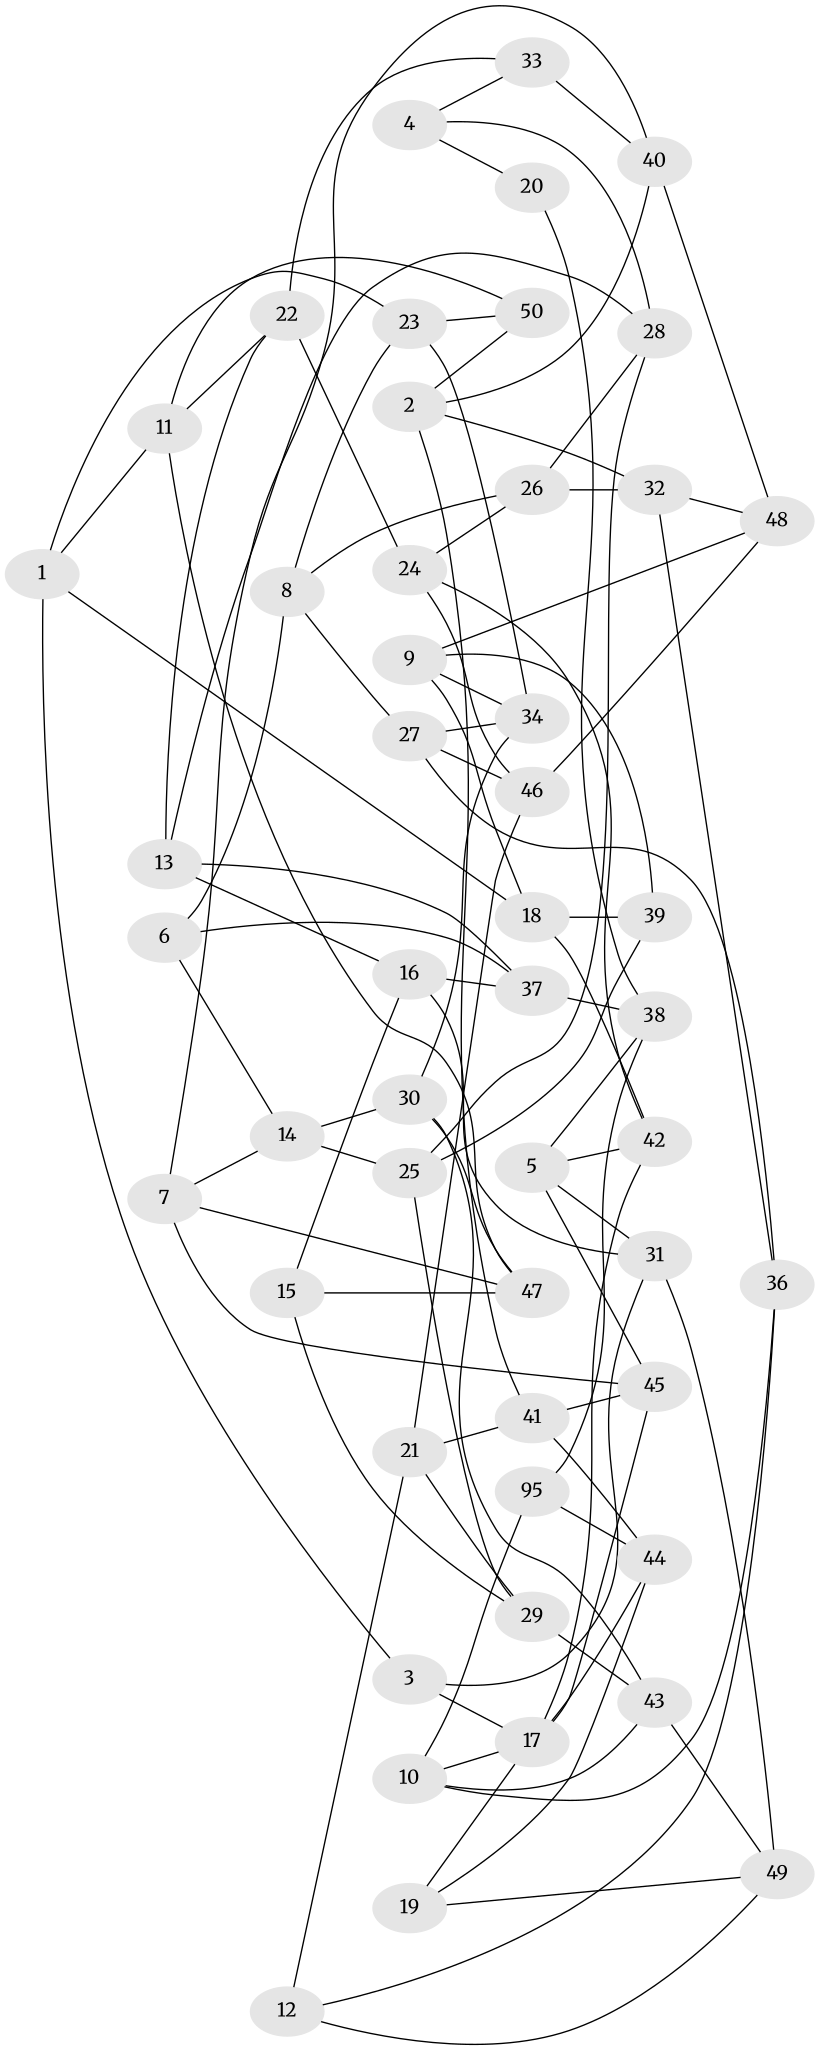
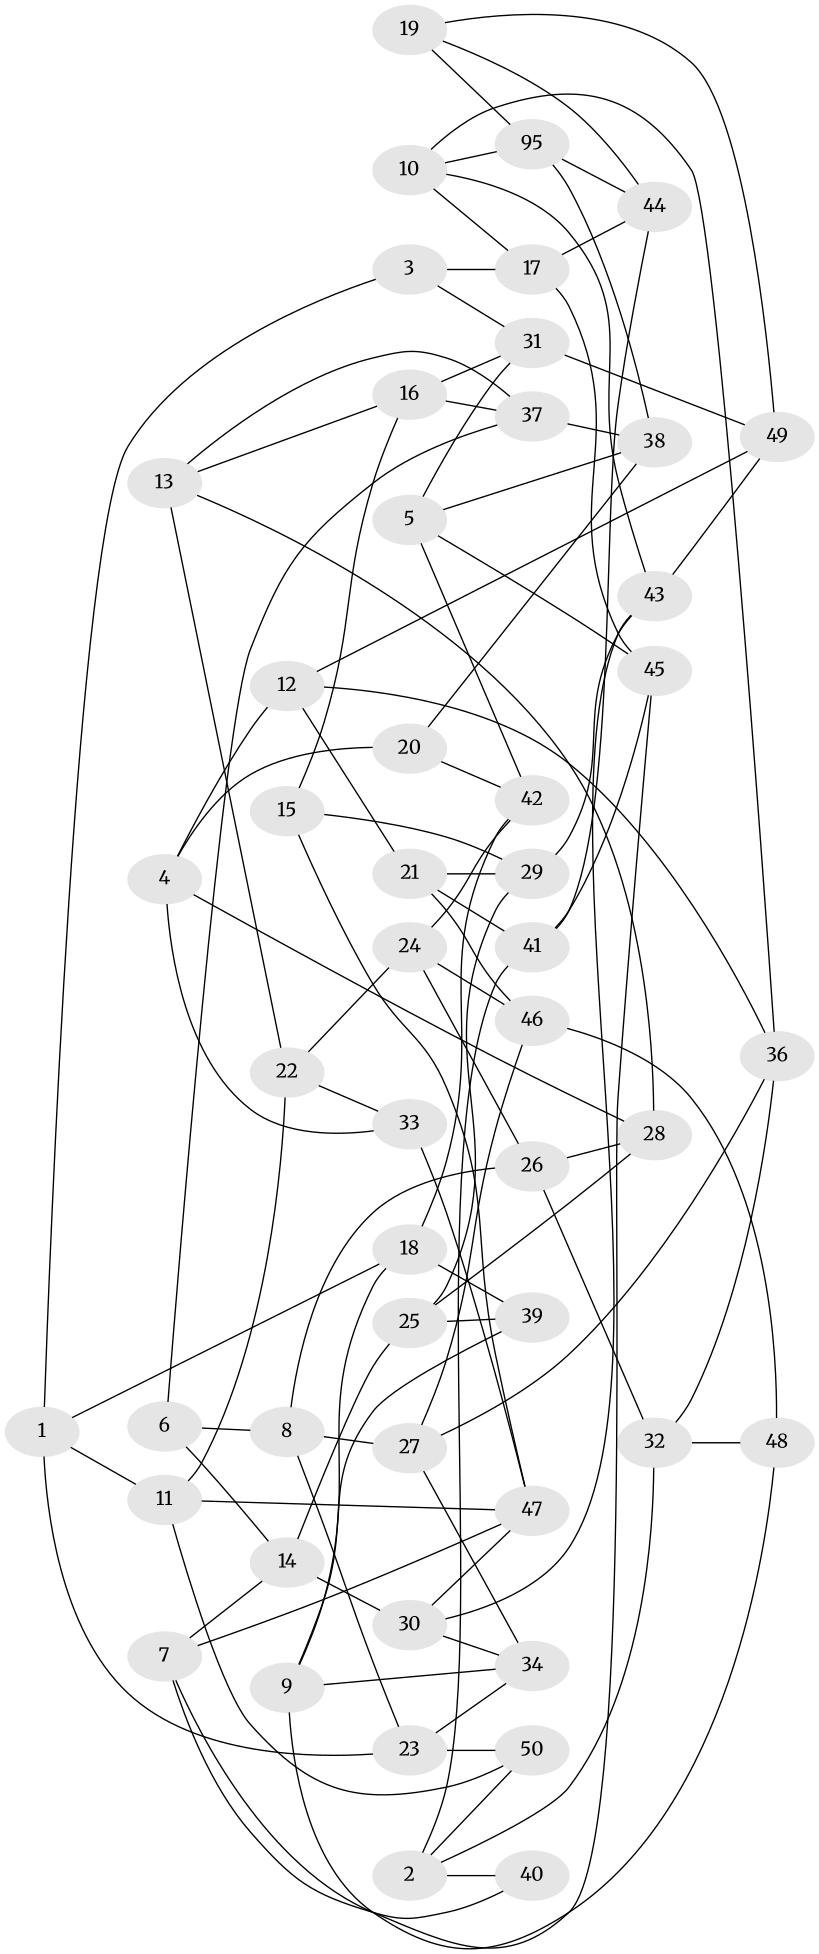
edge "33" -- "40": now "33" -- "47"
edge "40" -- "48": removed
edge "12" -- "4": added
edge "42" -- "17": now "42" -- "20"
edge "17" -- "19": now "95" -- "19"
